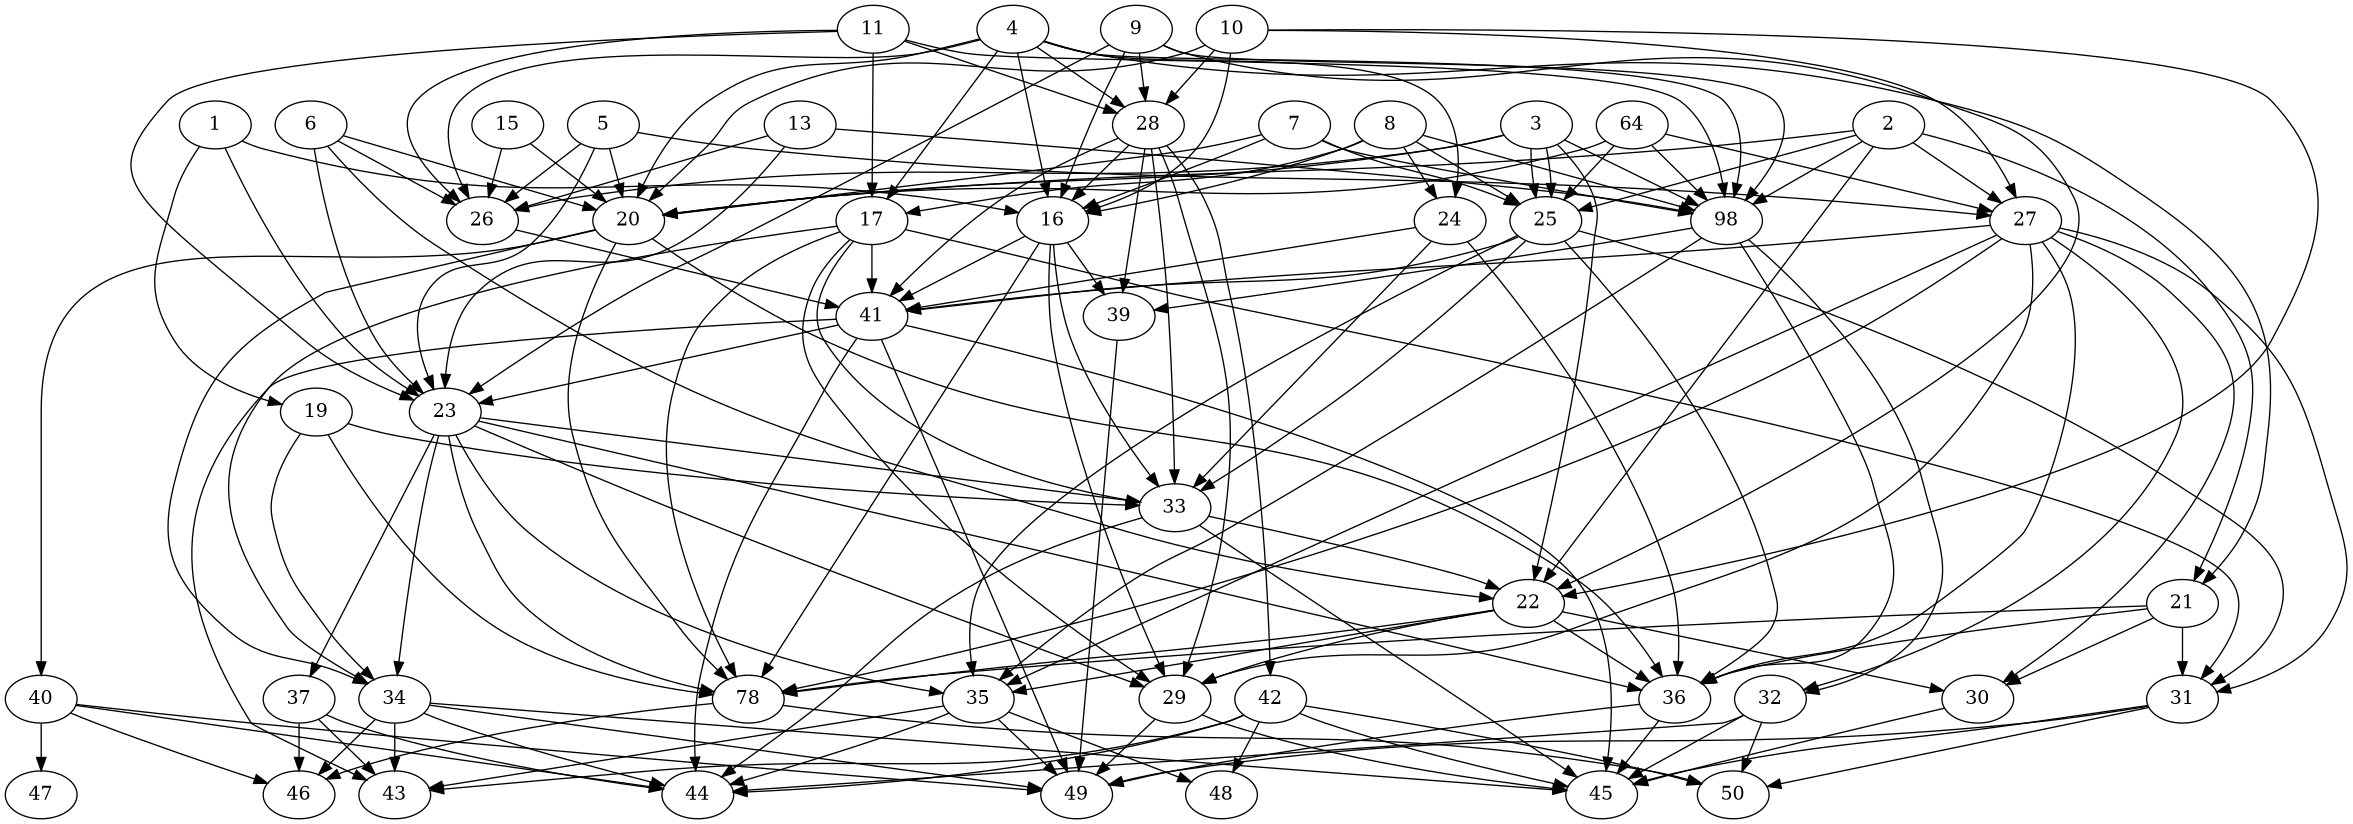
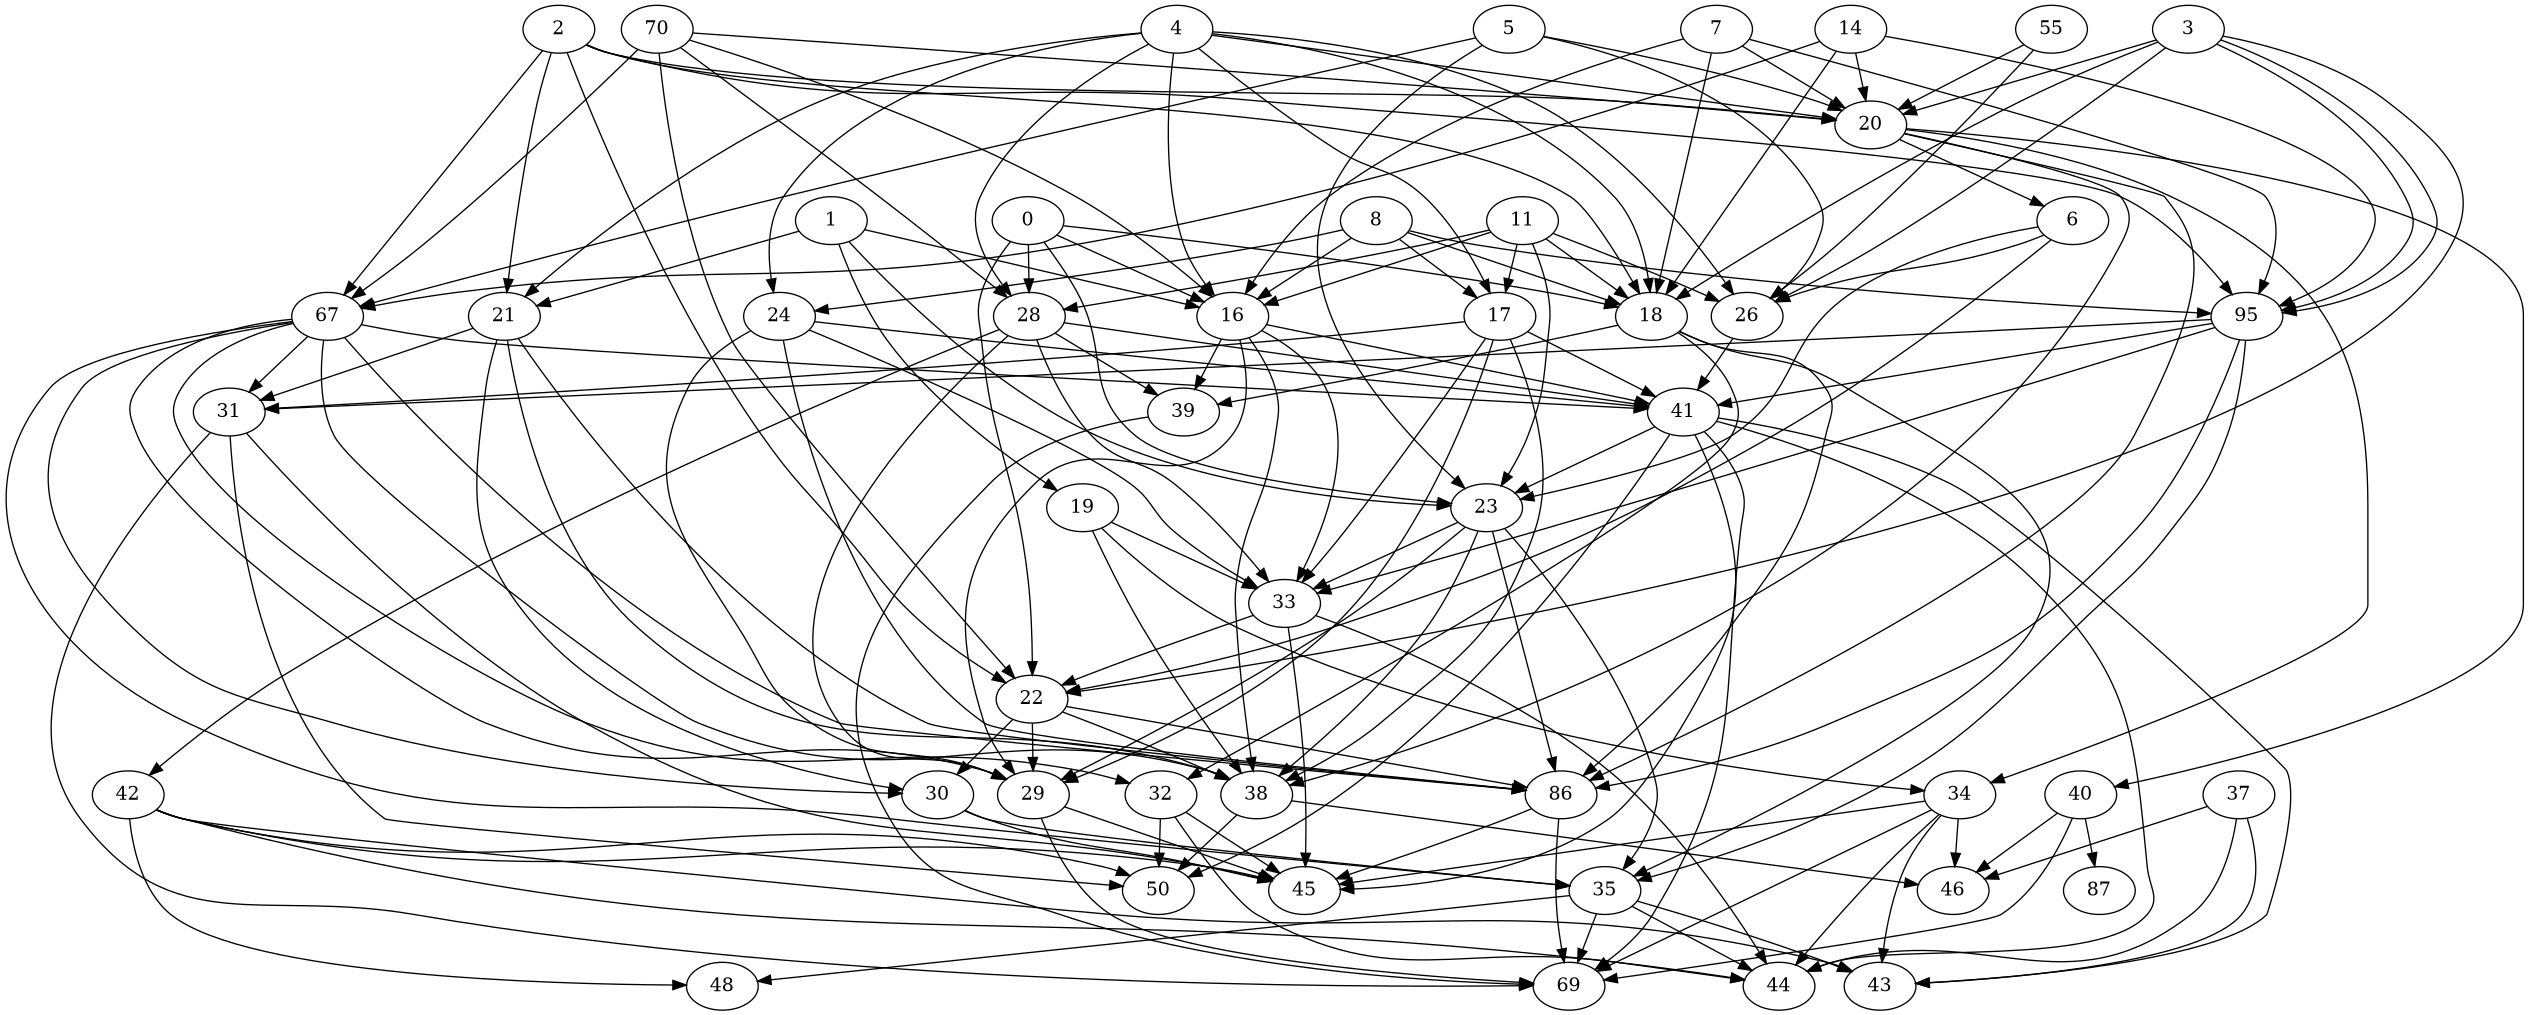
node "9": label "9" -> "0"
node "10": label "10" -> "70"
node "15": label "15" -> "55"
node "13": removed
node "64": label "64" -> "14"
edge "28" -> "16": now "11" -> "16"
edge "6" -> "20": reversed
node "25": label "25" -> "95"
node "98": label "98" -> "18"
node "27": label "27" -> "67"
edge "1" -> "21": added
edge "17" -> "34": removed
edge "23" -> "34": removed
edge "23" -> "37": removed
edge "24" -> "29": added
edge "22" -> "35": now "30" -> "35"
edge "41" -> "50": added
node "78": label "78" -> "38"
node "36": label "36" -> "86"
edge "40" -> "44": removed
node "47": label "47" -> "87"
node "49": label "49" -> "69"
